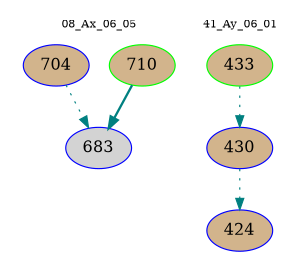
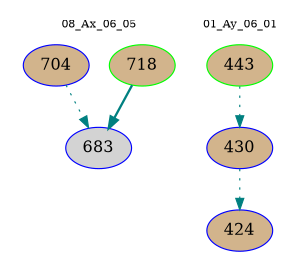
cluster "41_Ay_06_01": label "41_Ay_06_01" -> "01_Ay_06_01"
node "710": label "710" -> "718"
node "433": label "433" -> "443"
